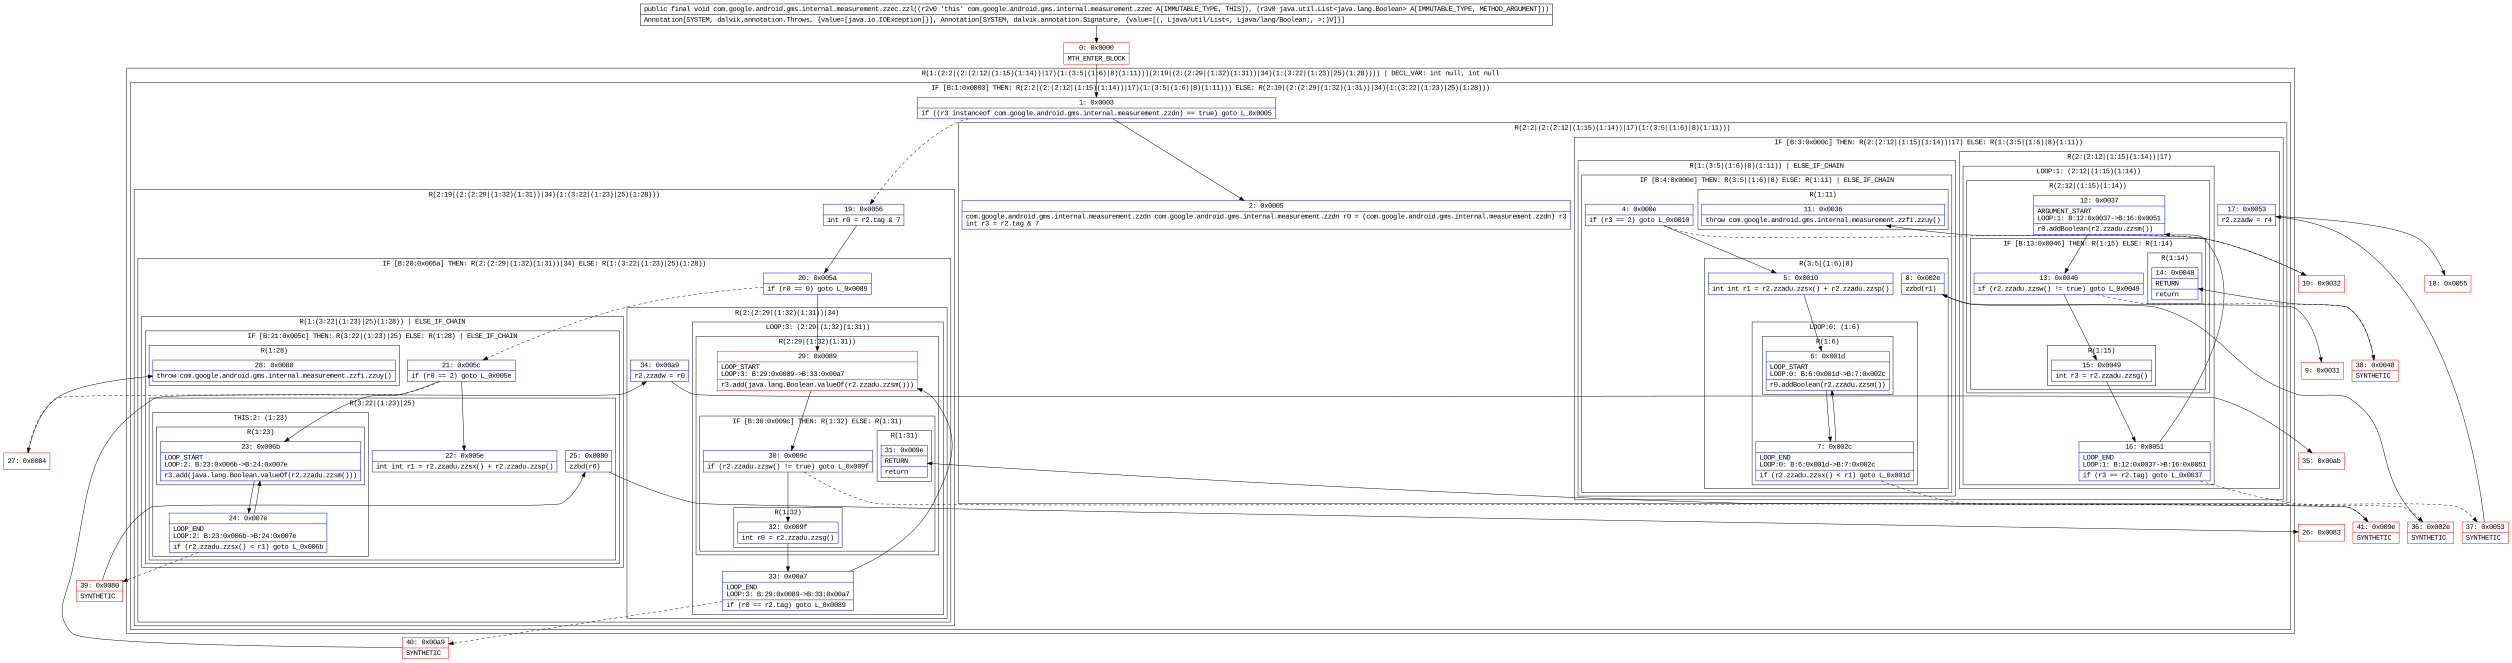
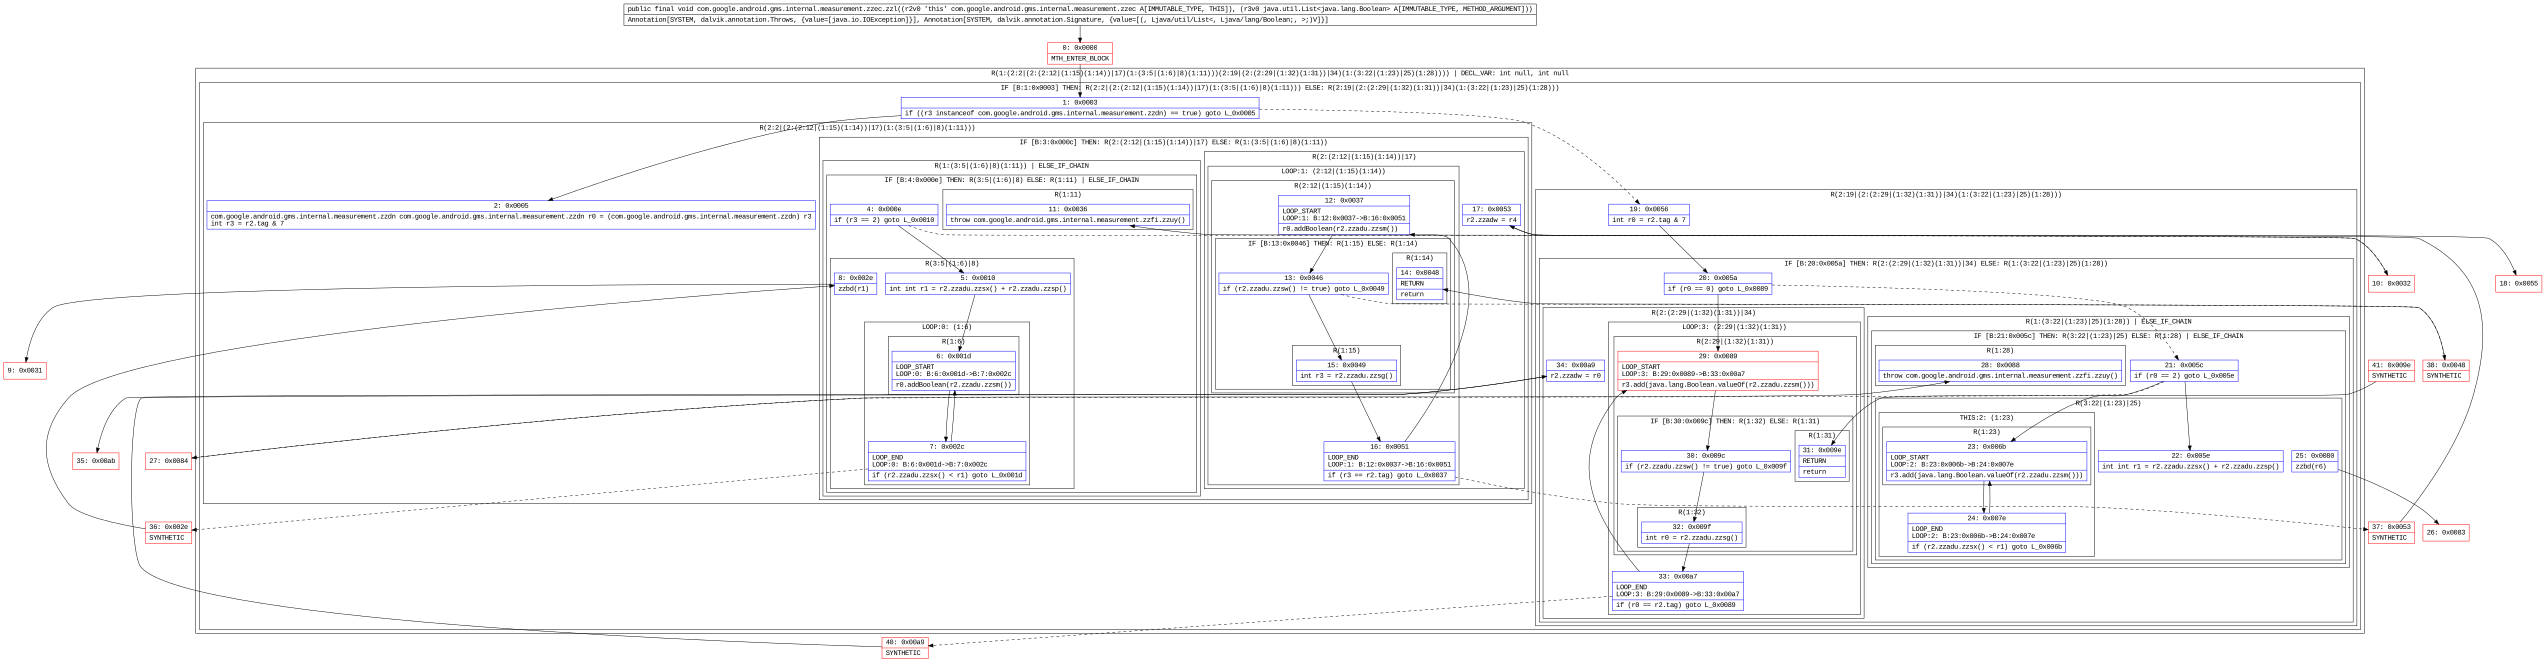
node "12: 0x0037": text "ARGUMENT_START" -> "LOOP_START"
edge "30: 0x009c" -> "41: 0x009e": removed
node "39: 0x0080": removed
